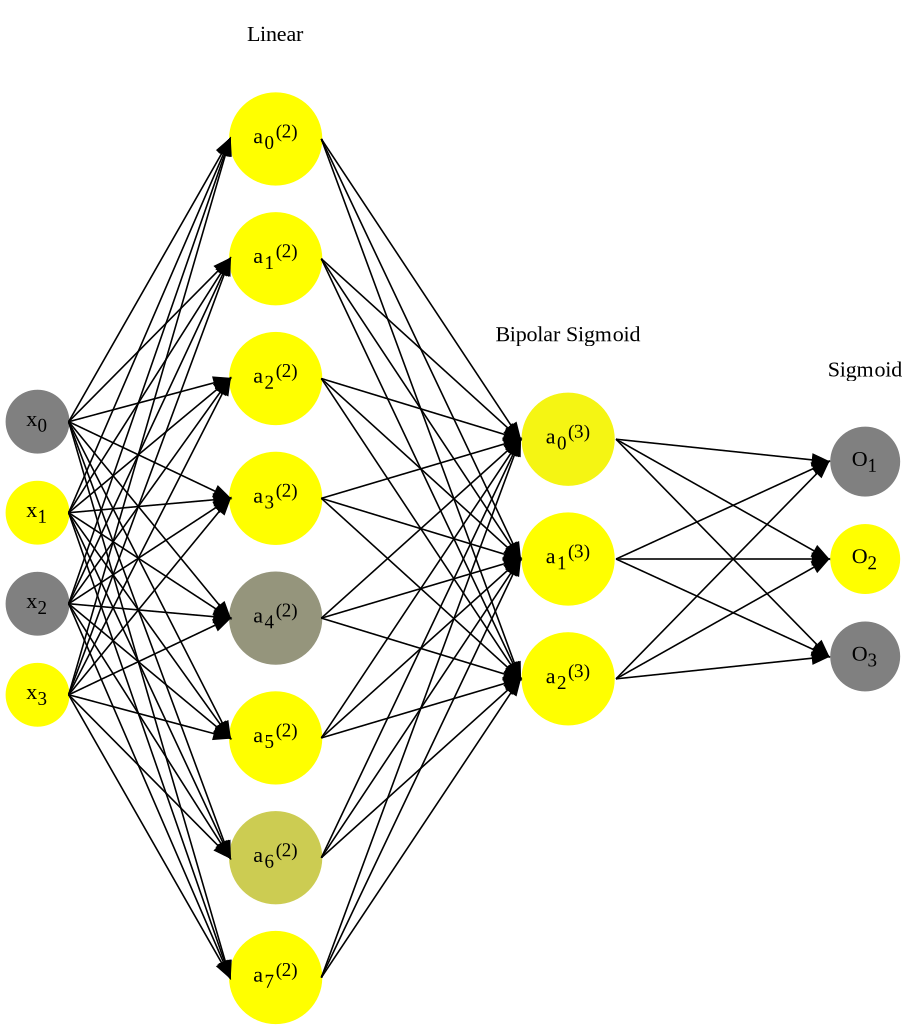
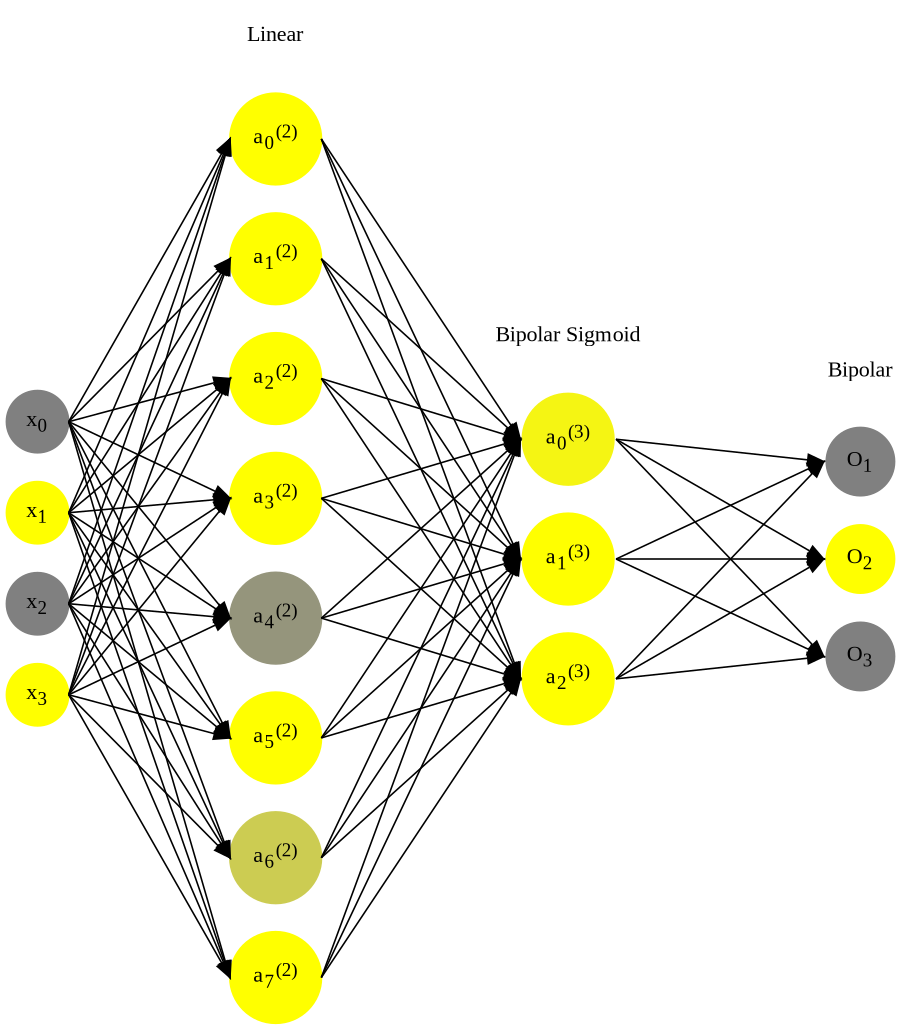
node "Sigmoid": label "Sigmoid" -> "Bipolar"
